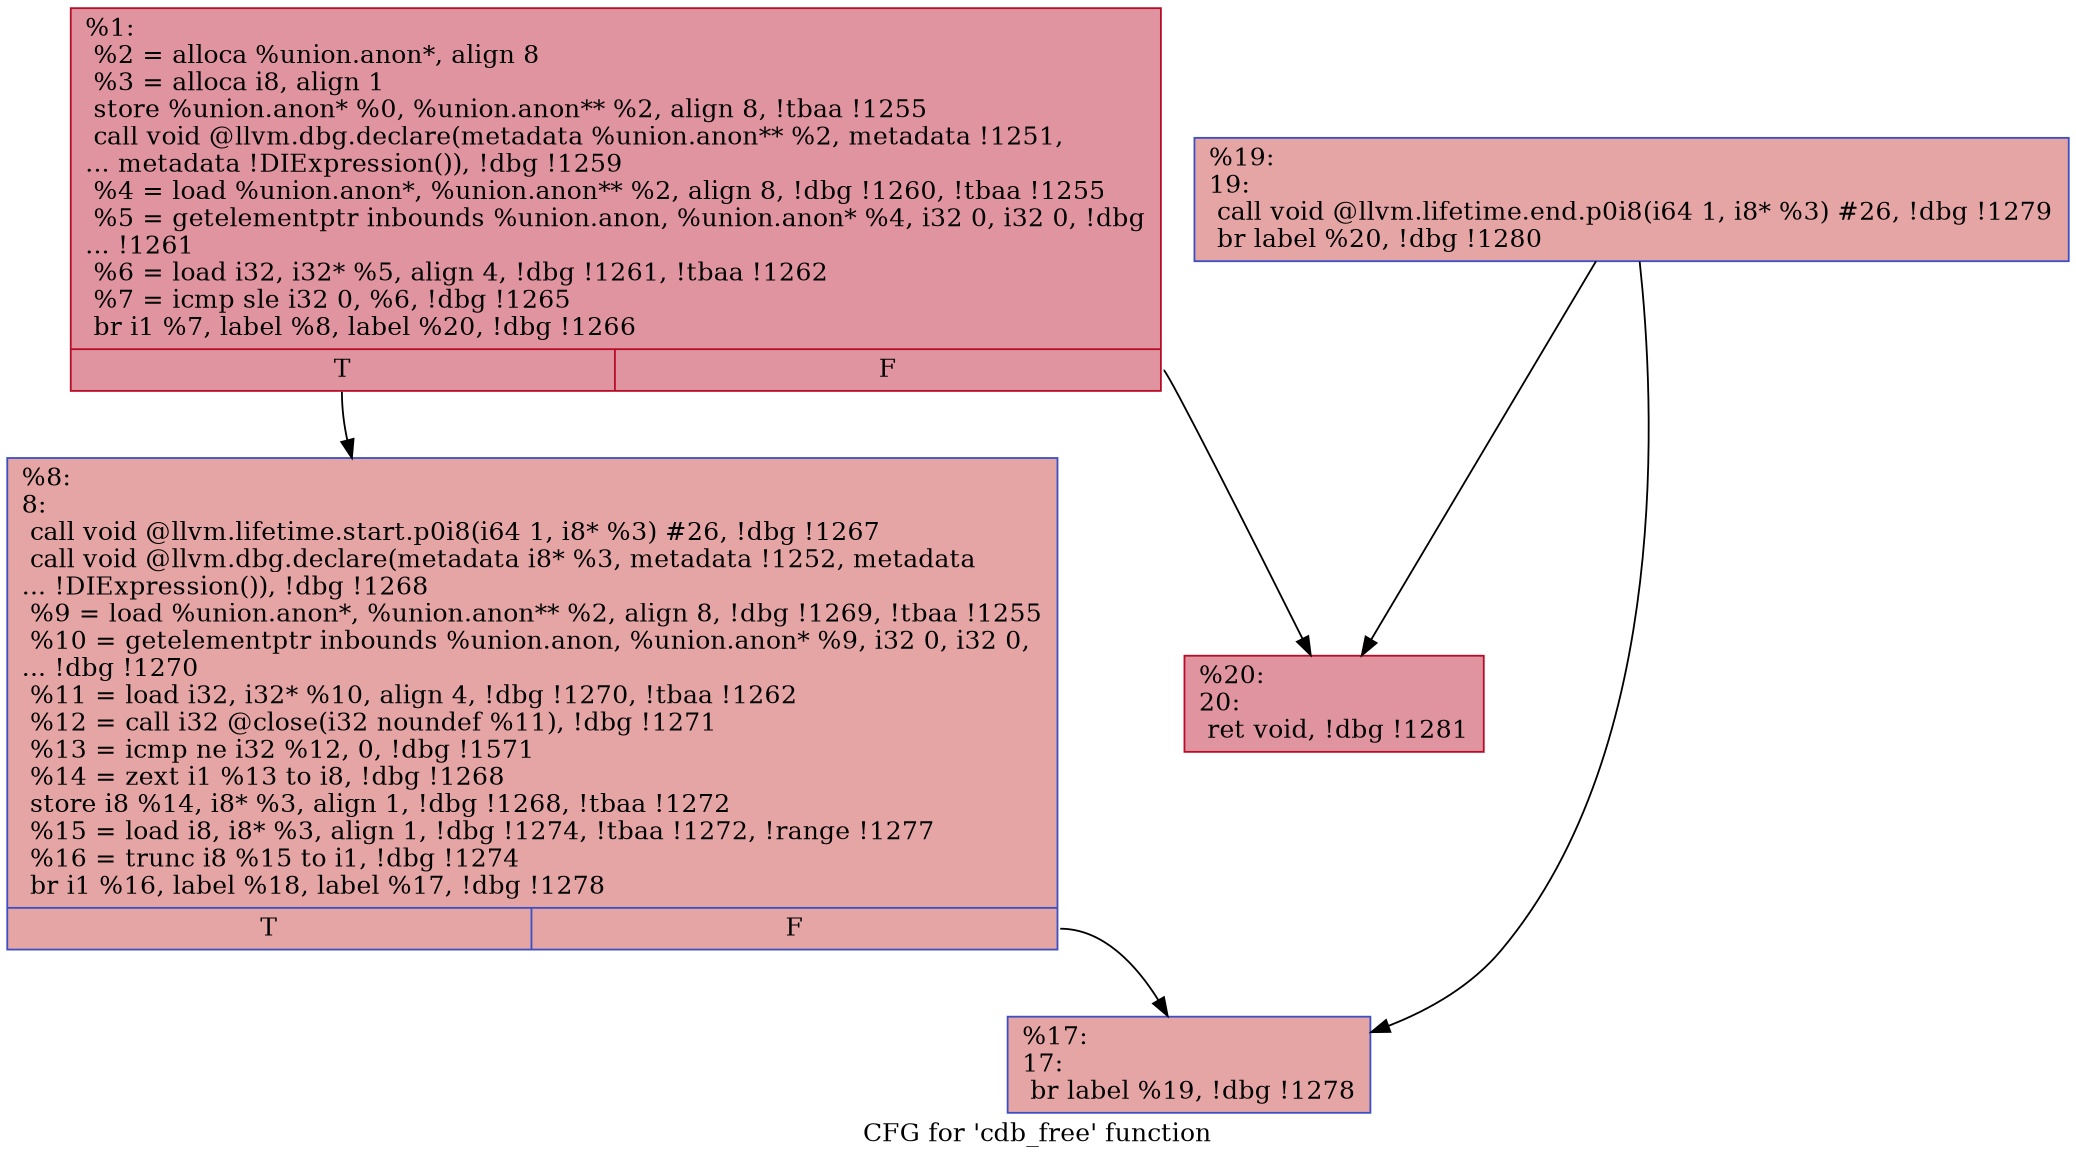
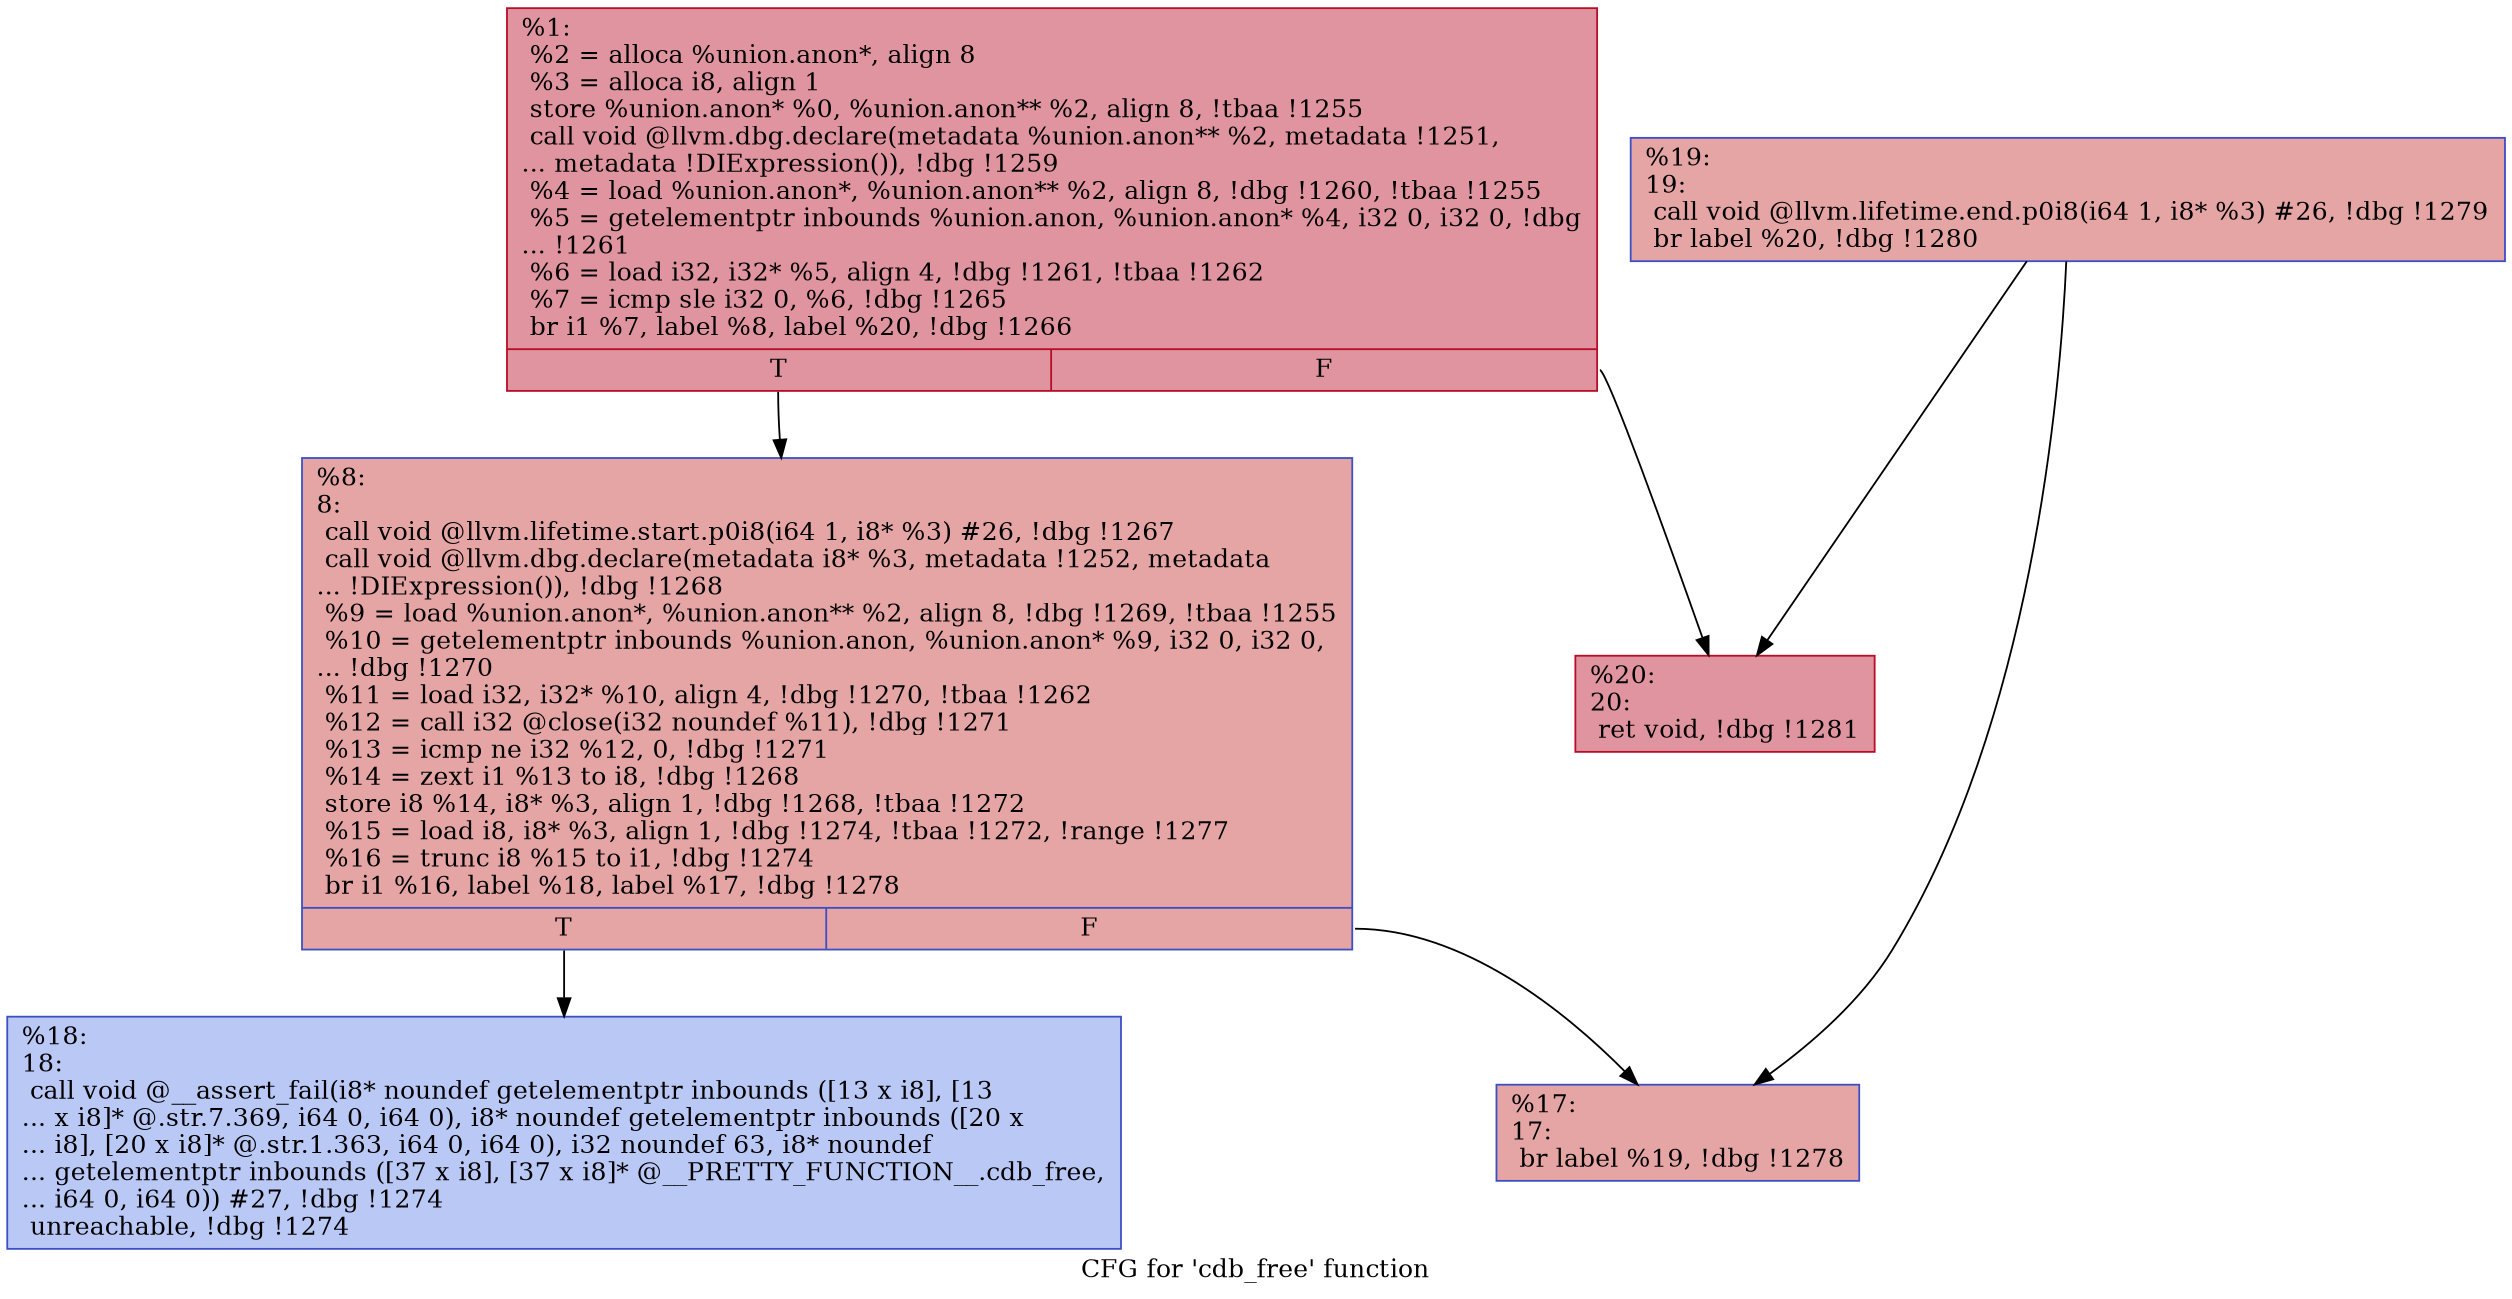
node "%8:": text "%13 = icmp ne i32 %12, 0, !dbg !1571" -> "%13 = icmp ne i32 %12, 0, !dbg !1271"
node "%18:": added
